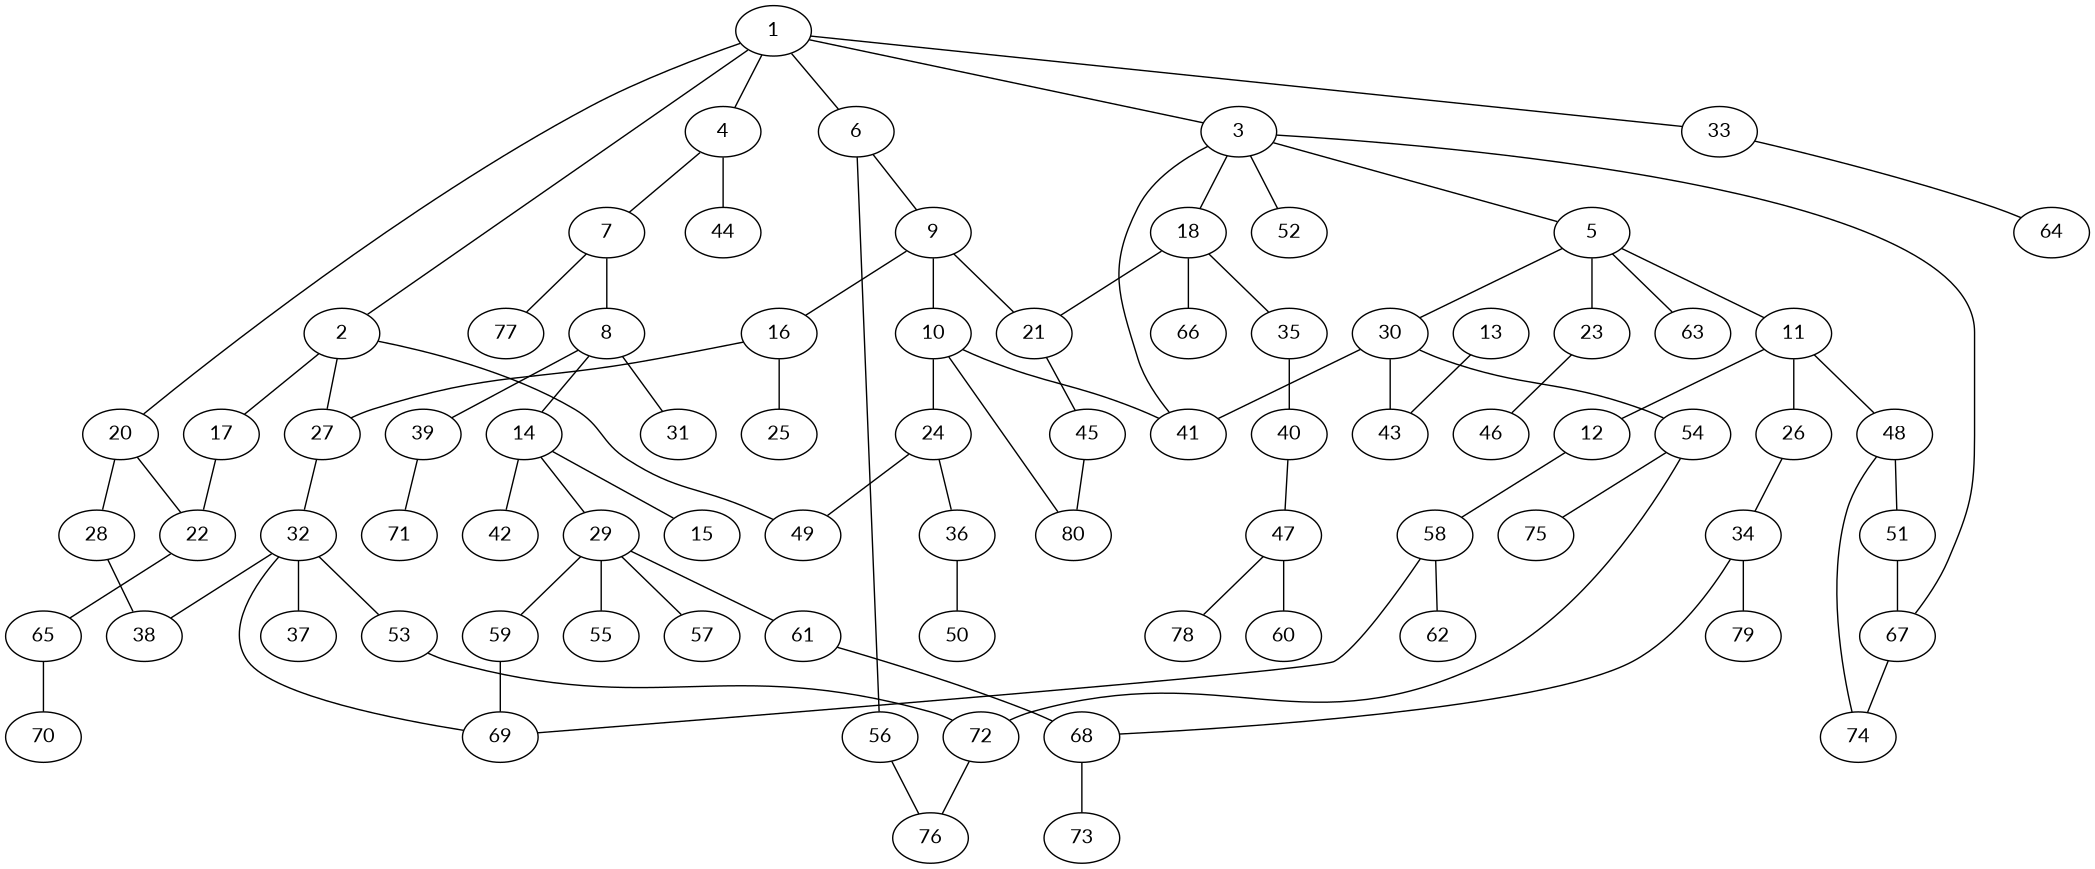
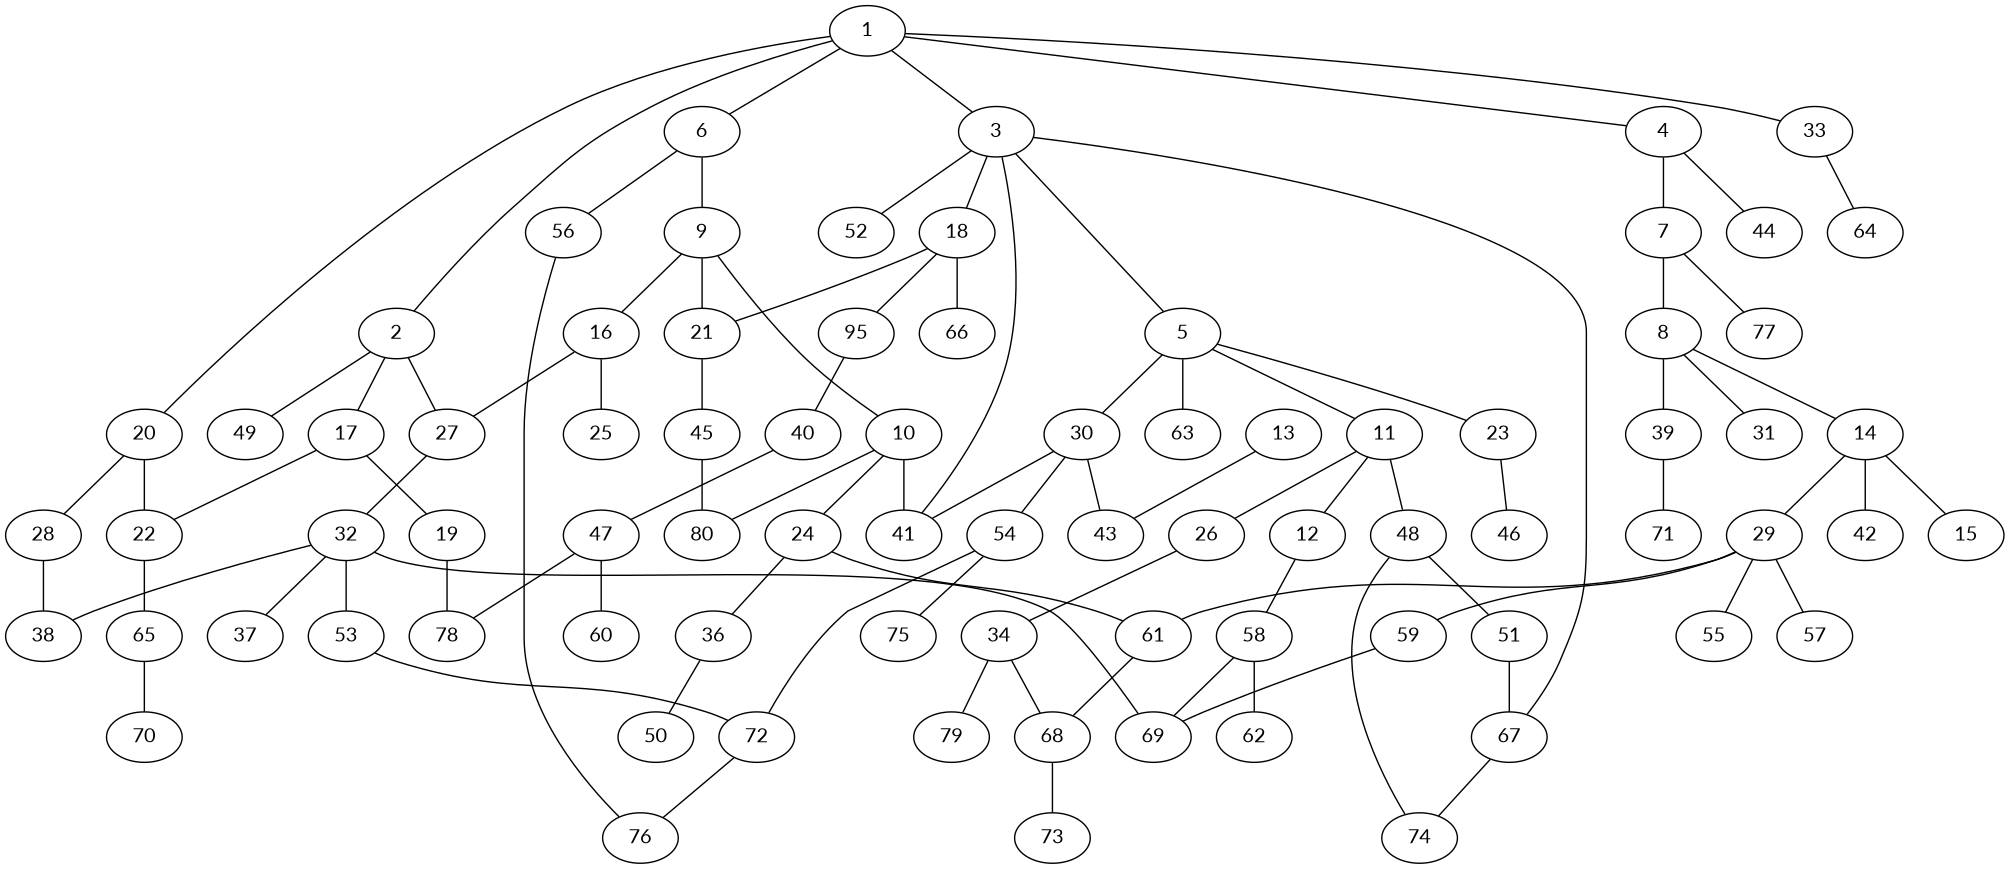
node "35": label "35" -> "95"
edge "24" -- "49": now "24" -- "61"
node "19": added
